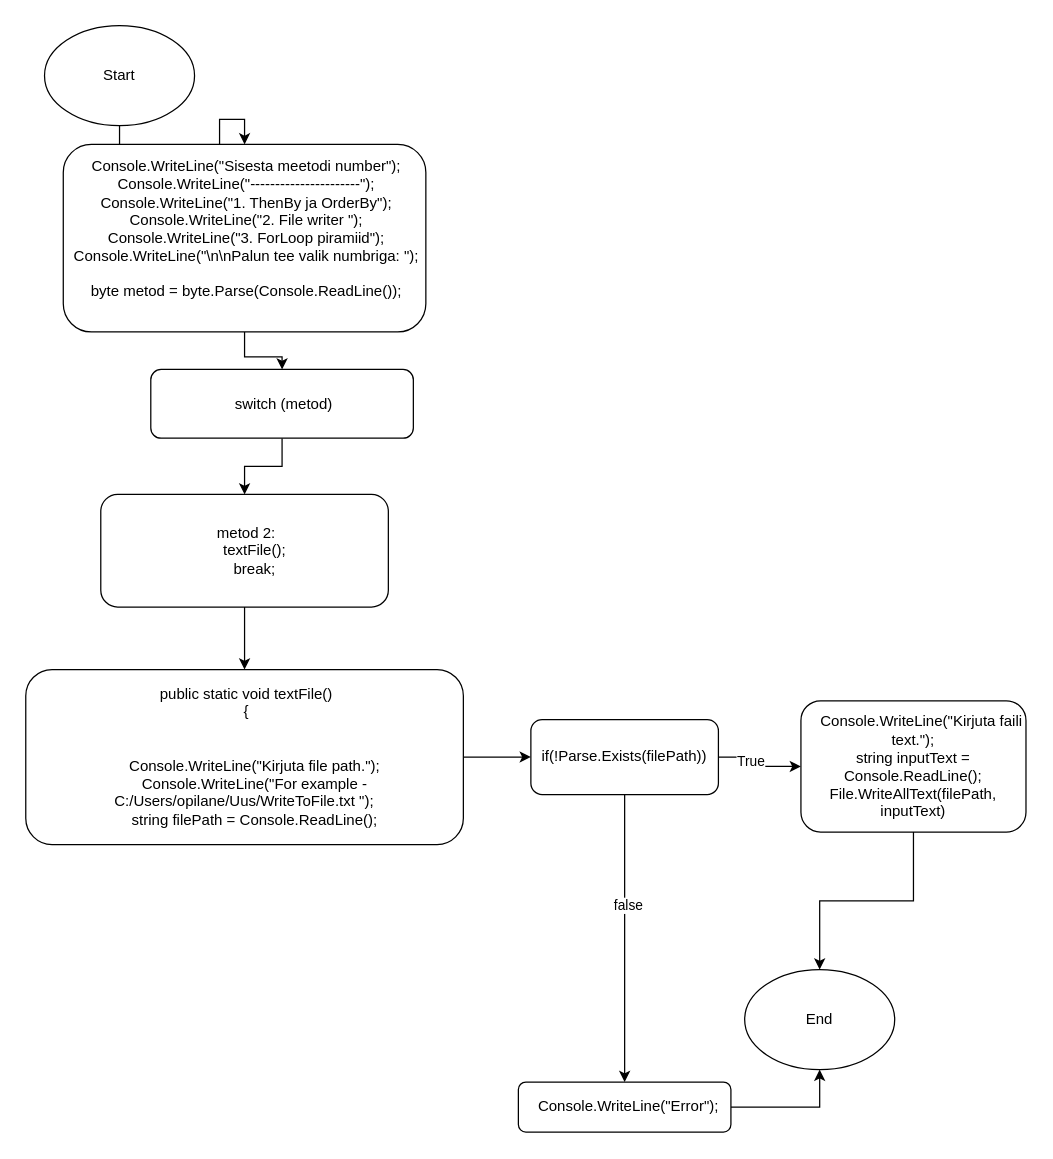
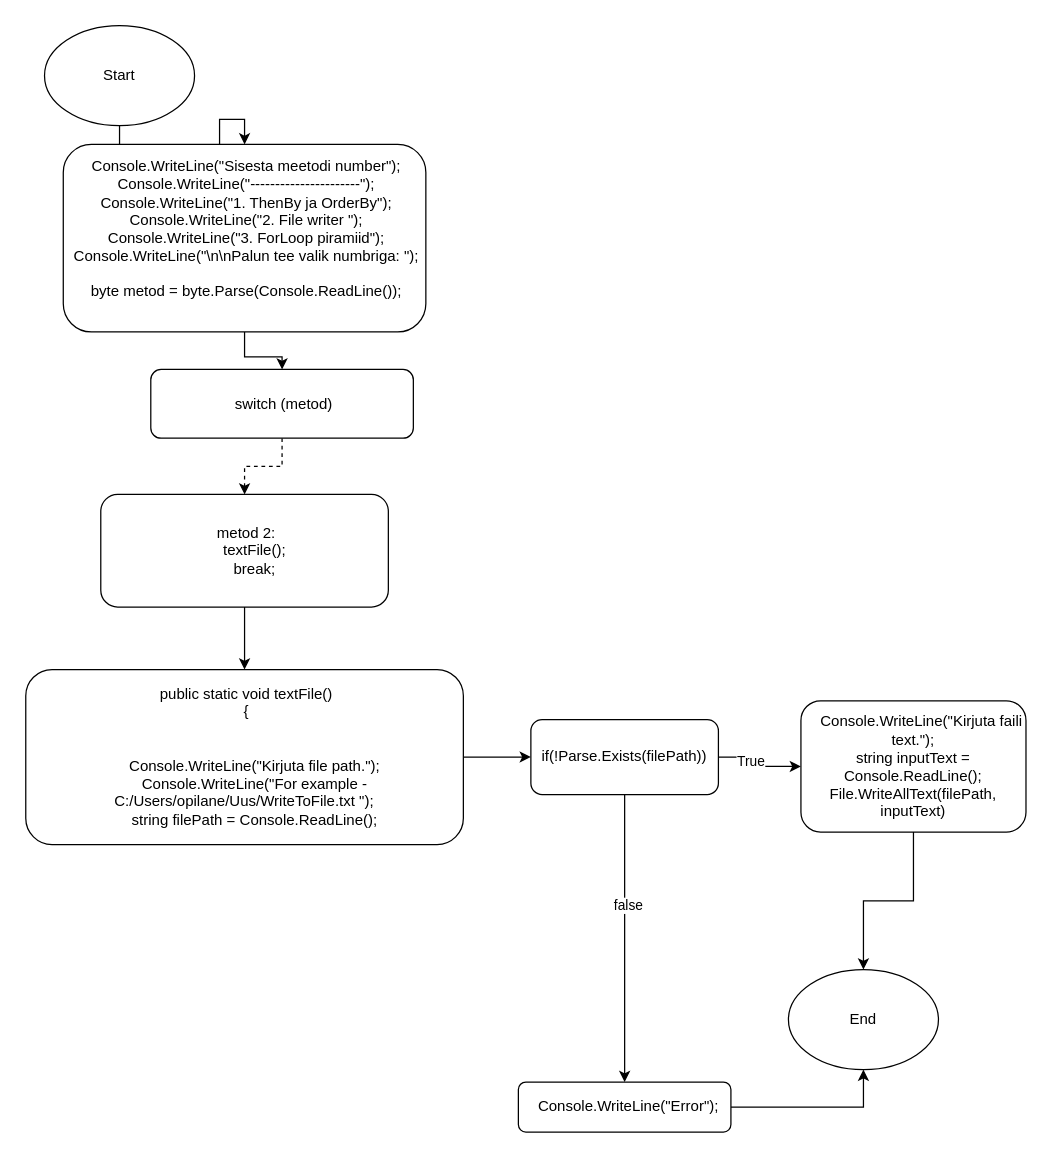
edge "switch (metod)" -> "metod 2: textFile(); break;": style solid -> dashed
node "End": moved (819, 1019) -> (863, 1019)
